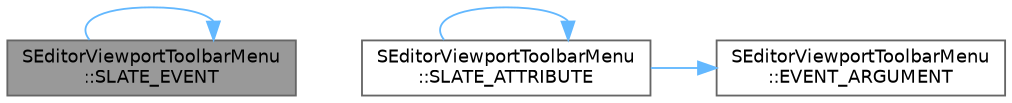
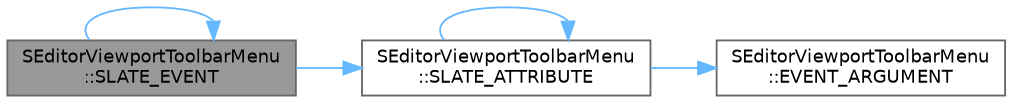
edge "SEditorViewportToolbarMenu ::SLATE_EVENT" -> "SEditorViewportToolbarMenu ::SLATE_ATTRIBUTE": added
